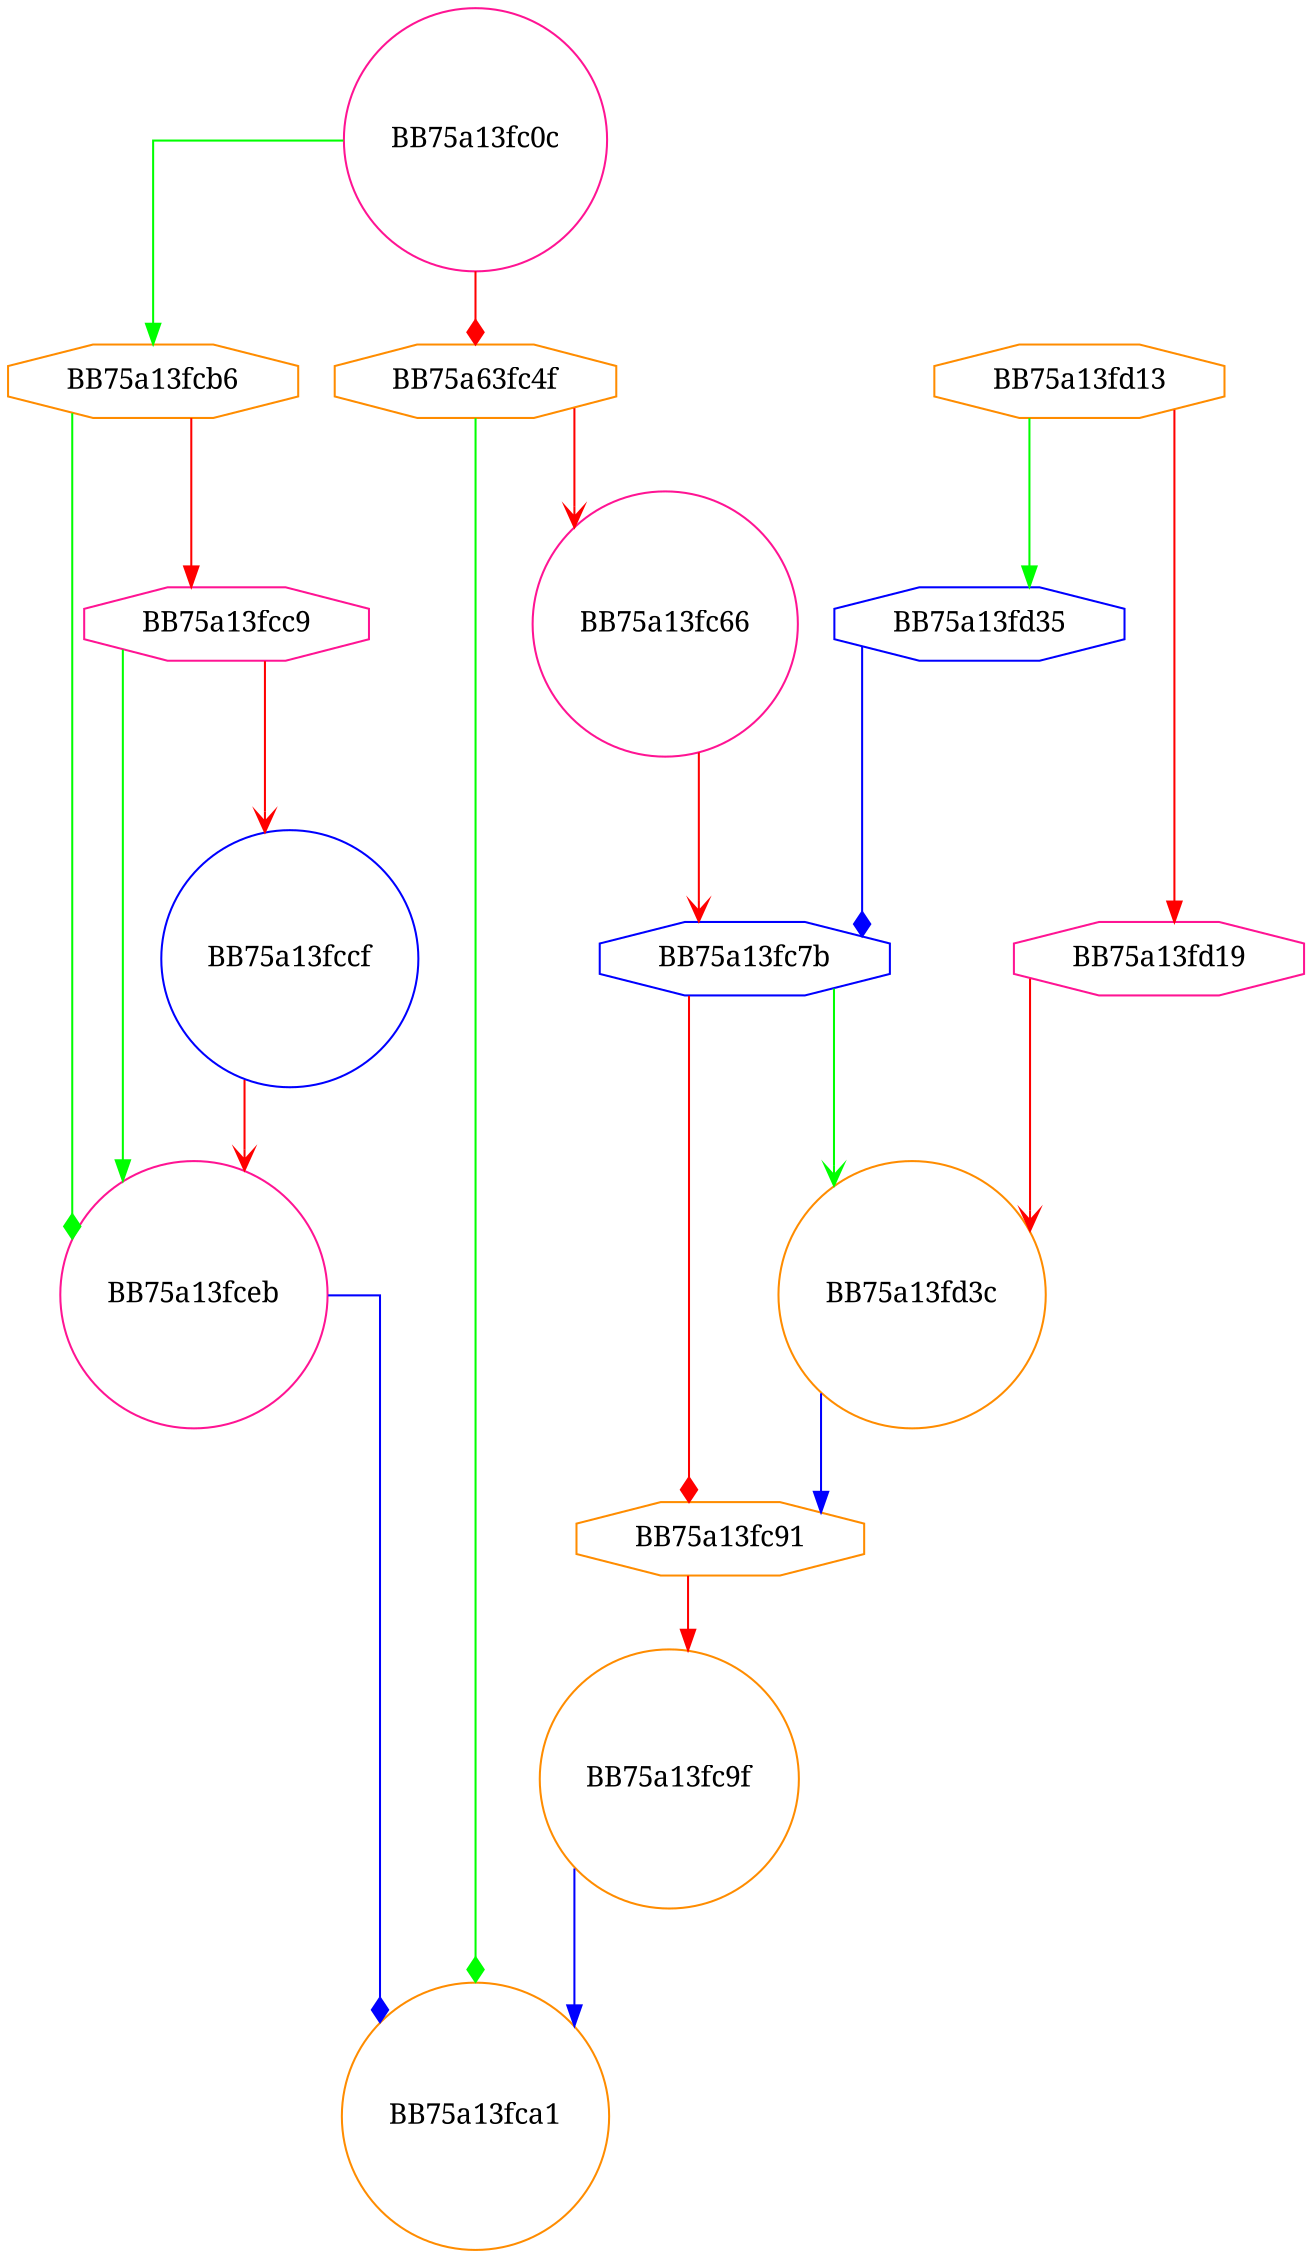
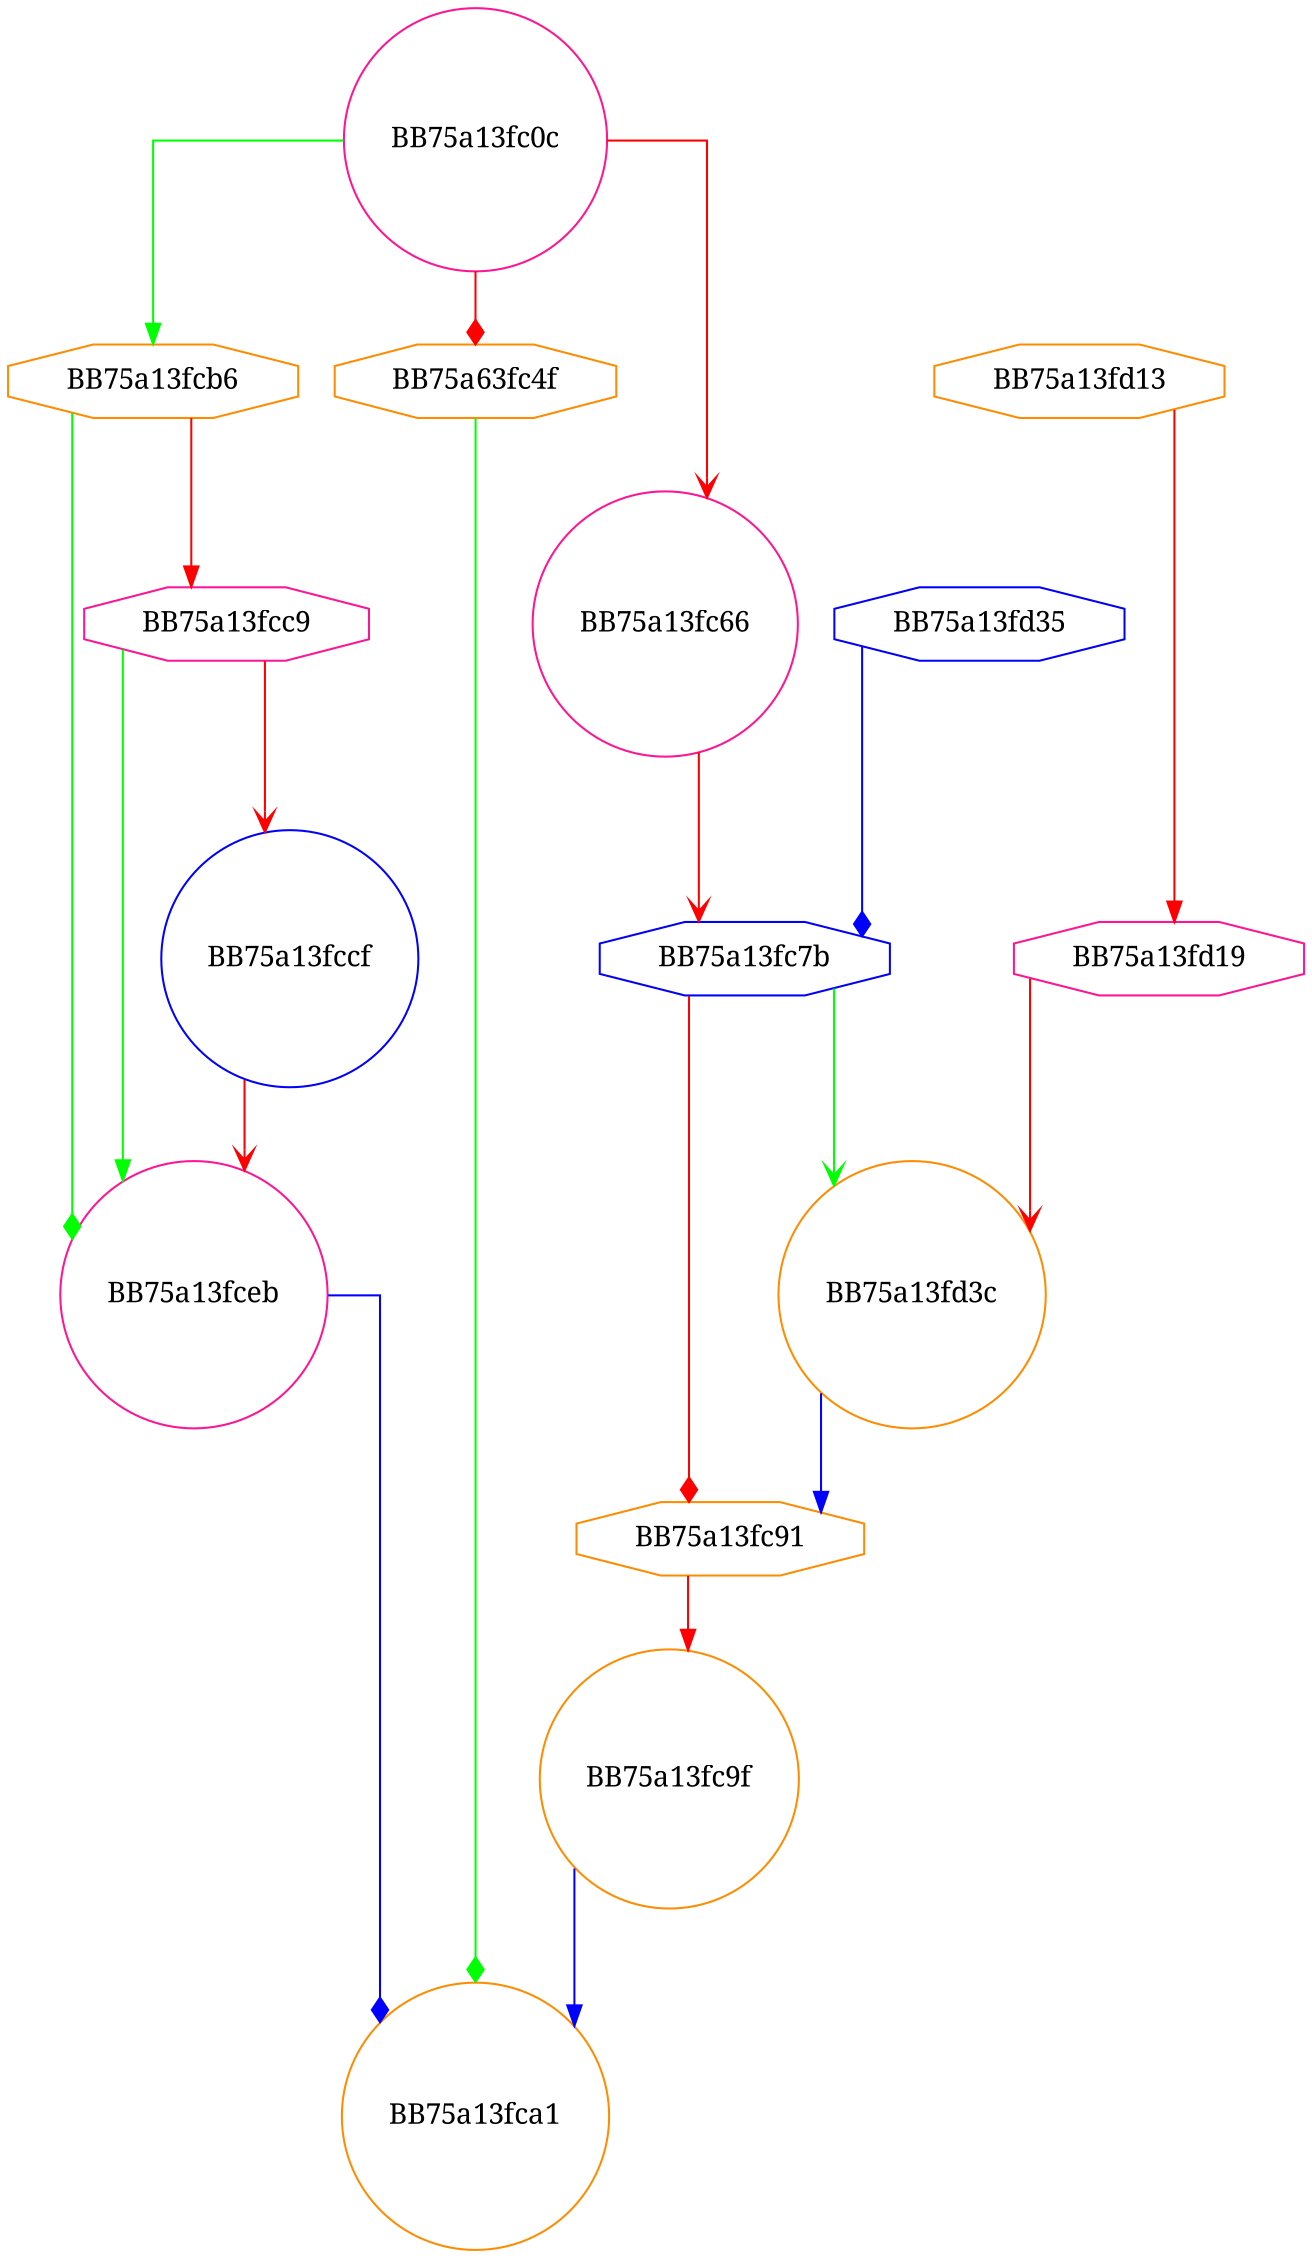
edge "BB75a63fc4f" -> "BB75a13fc66": now "BB75a13fc0c" -> "BB75a13fc66"
edge "BB75a13fd13" -> "BB75a13fd35": removed
